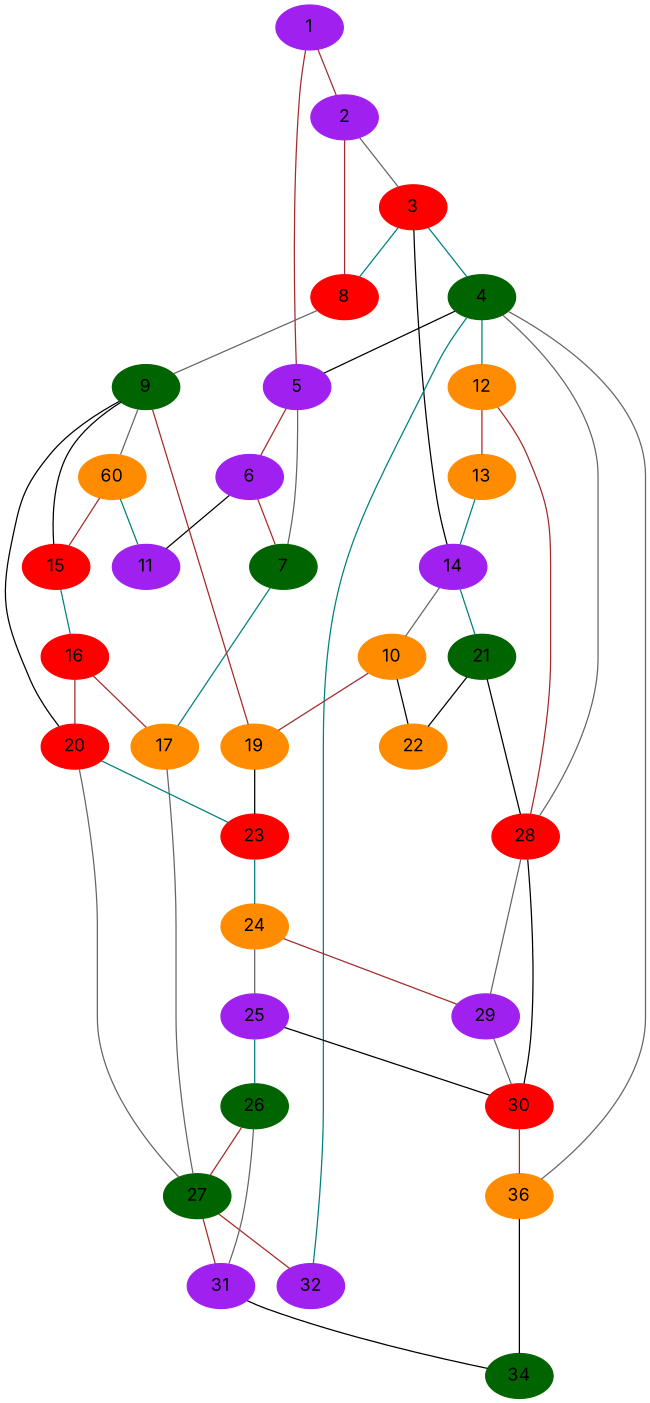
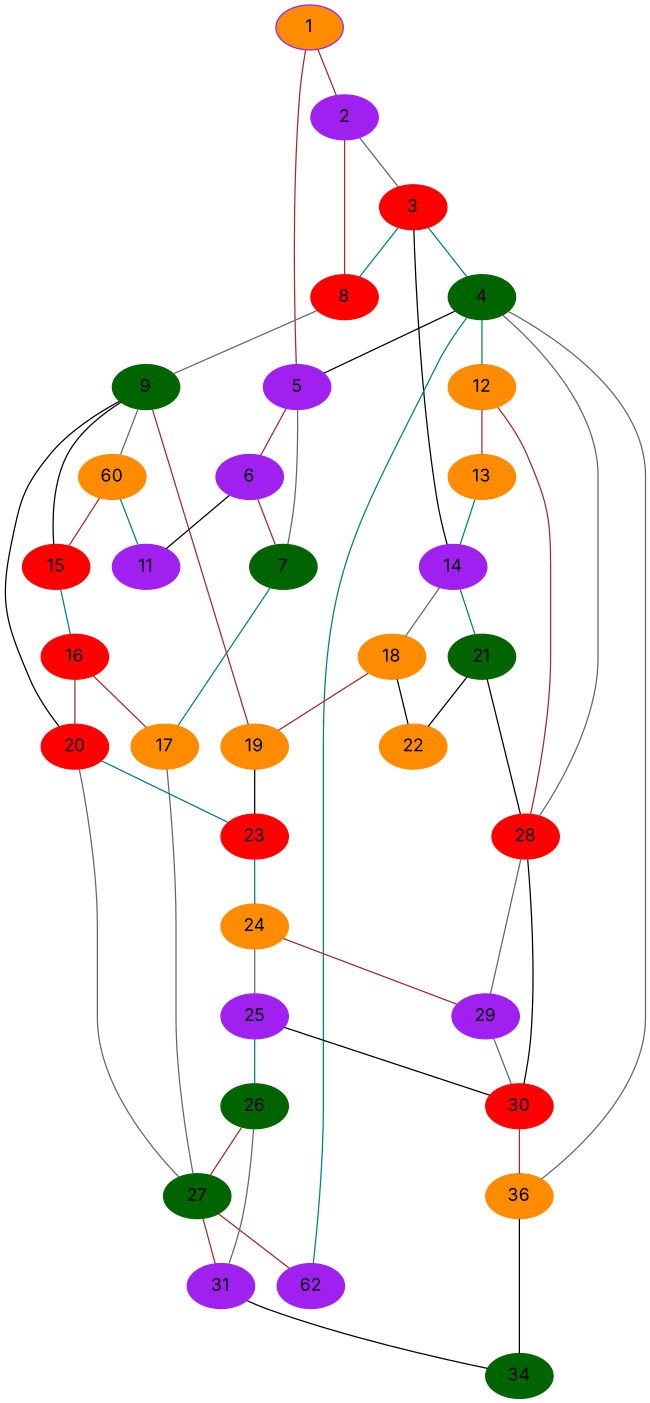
node "1": fillcolor purple -> darkorange
node "10": label "10" -> "18"
node "32": label "32" -> "62"
